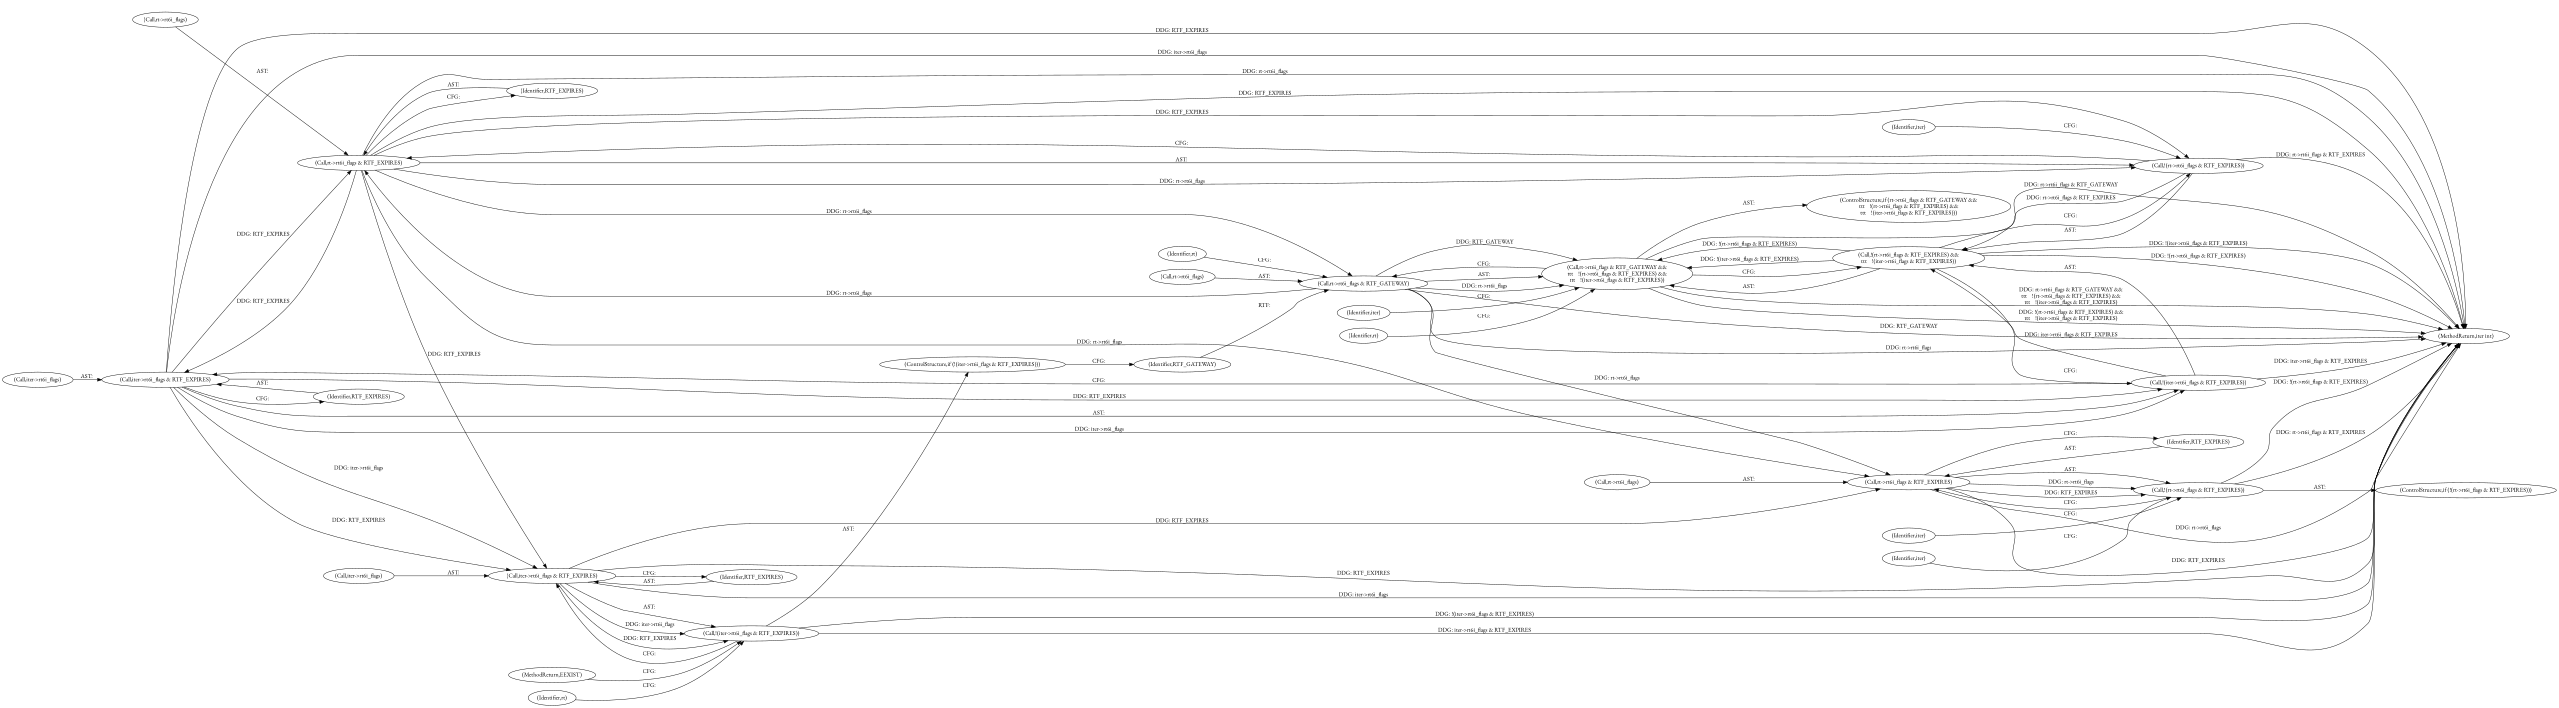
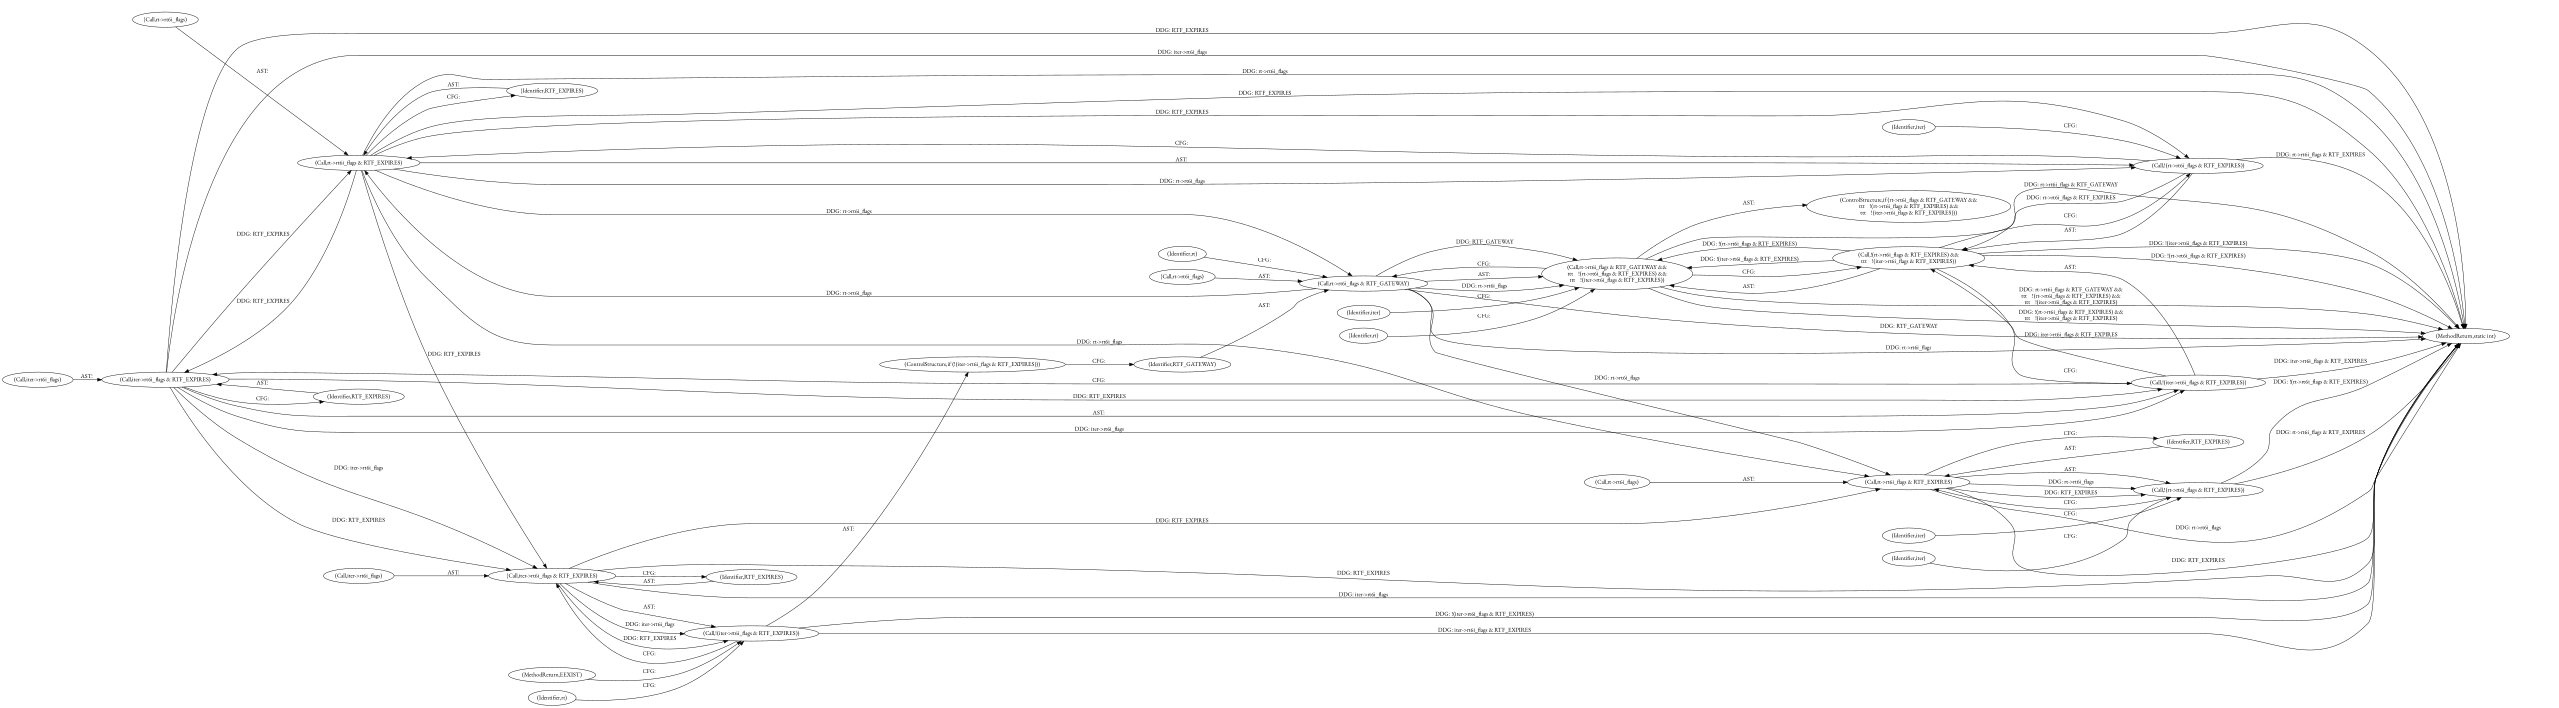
edge "(Identifier,RTF_GATEWAY)" -> "(Call,rt->rt6i_flags & RTF_GATEWAY)": label "RTF: " -> "AST: "
node "(MethodReturn,iter int)": label "(MethodReturn,iter int)" -> "(MethodReturn,static int)"
node "(ControlStructure,if (!(rt->rt6i_flags & RTF_EXPIRES)))": removed
